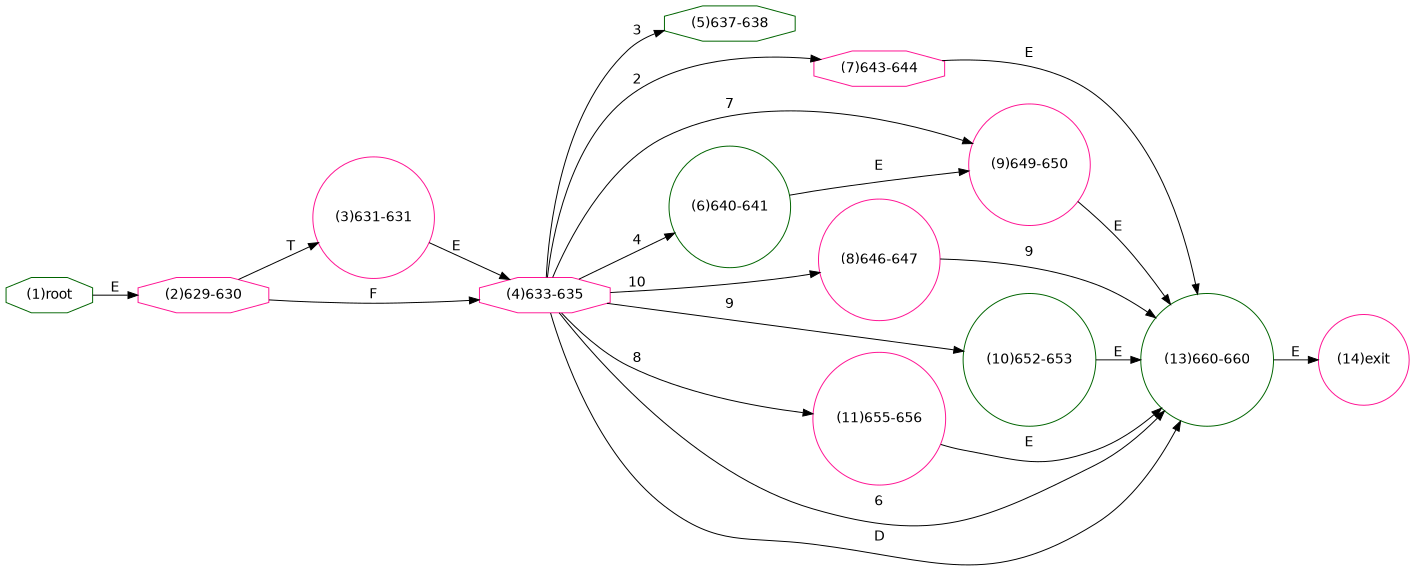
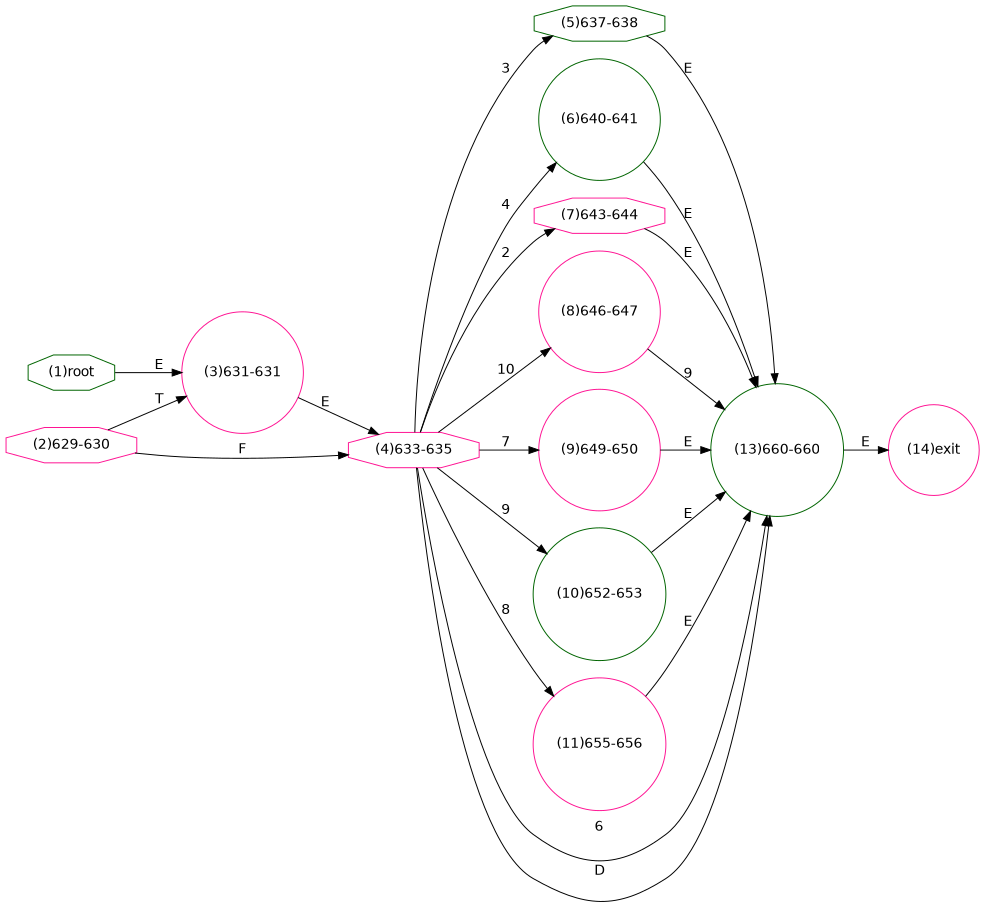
edge "(6)640-641" -> "(9)649-650": now "(6)640-641" -> "(13)660-660"
edge "(5)637-638" -> "(13)660-660": added, label "E"
edge "(1)root" -> "(2)629-630": now "(1)root" -> "(3)631-631"
